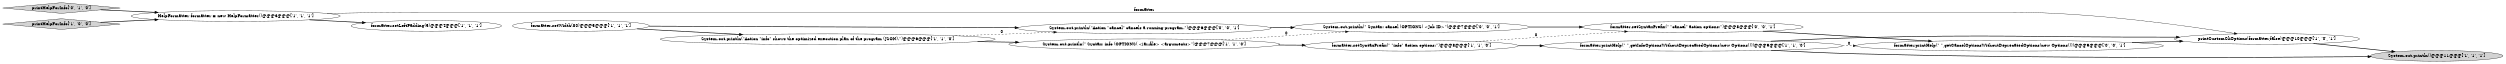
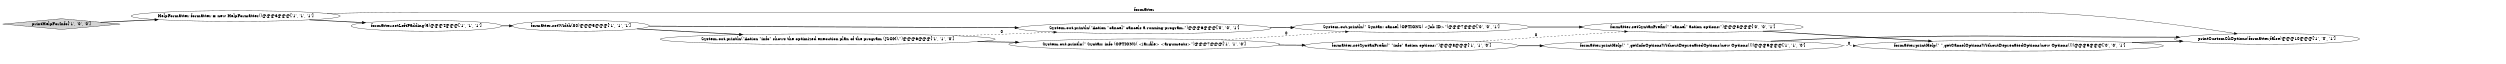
node "printHelpForInfo['0', '1', '0']": removed
edge "formatter.setLeftPadding(5)@@@4@@@['1', '1', '1']" -> "formatter.setWidth(80)@@@5@@@['1', '1', '1']": added
node "System.out.println()@@@11@@@['1', '1', '1']": removed
